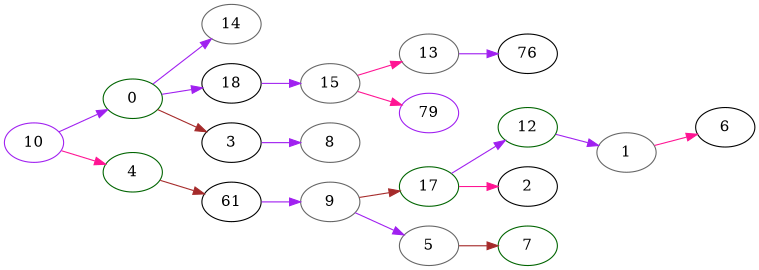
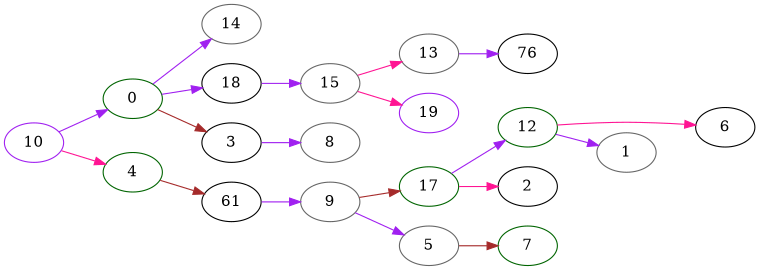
node "79": label "79" -> "19"
edge "1" -> "6": now "12" -> "6"
